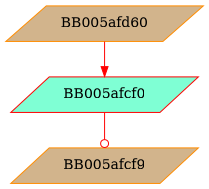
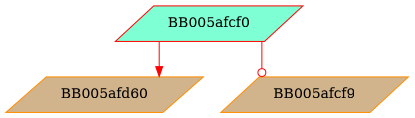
edge "BB005afd60" -> "BB005afcf0": reversed
